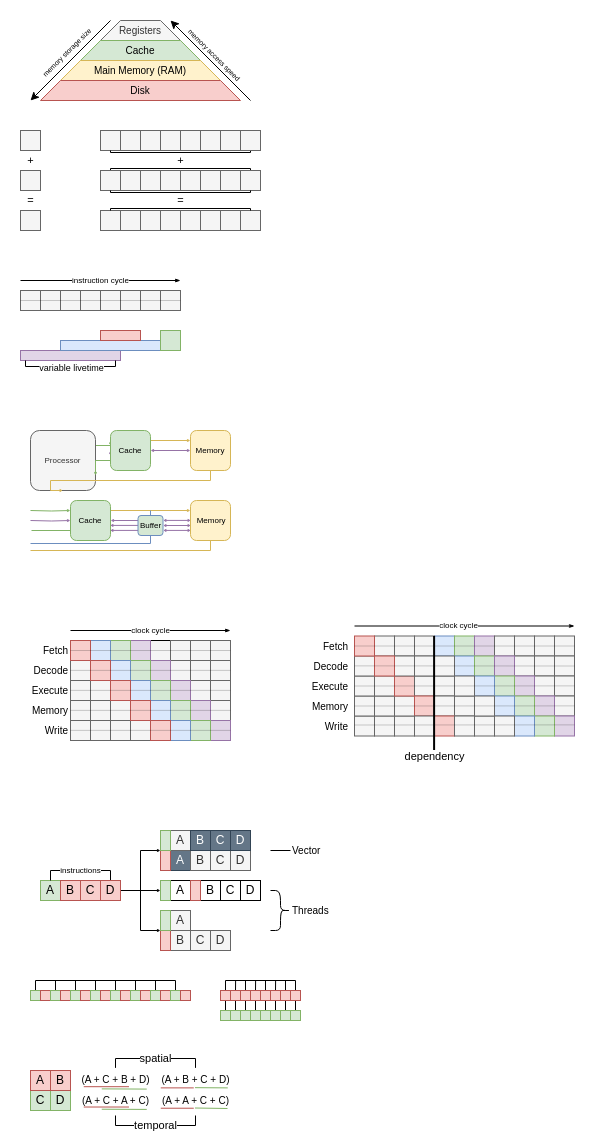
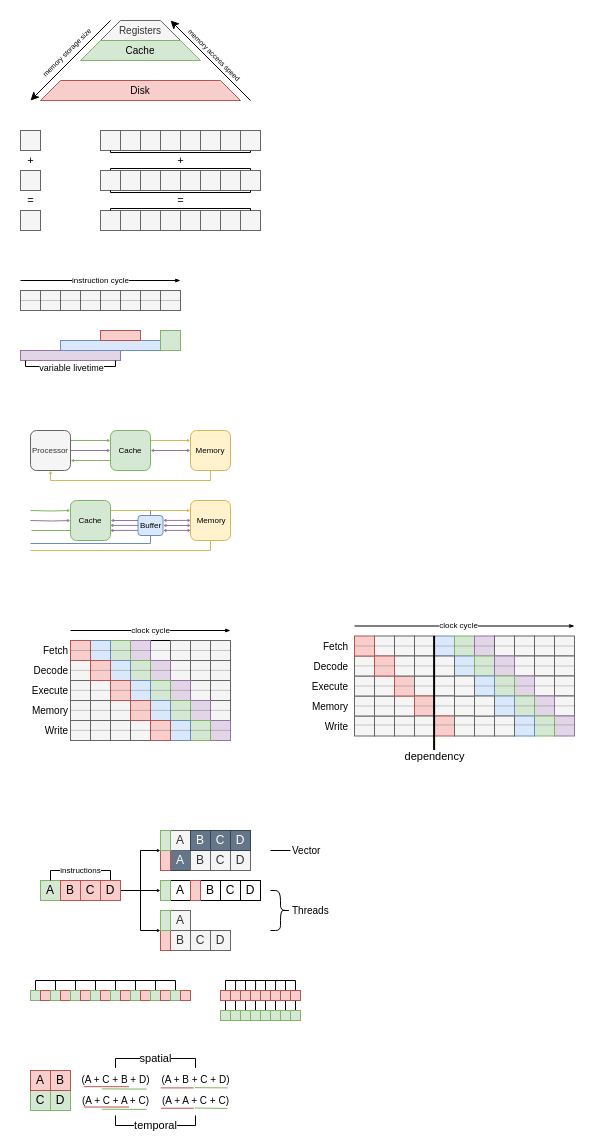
node "Main Memory (RAM)": removed
node "Processor": size 65x60 -> 40x40
node "Buffer": fillcolor #d5e8d4 -> #dae8fc
